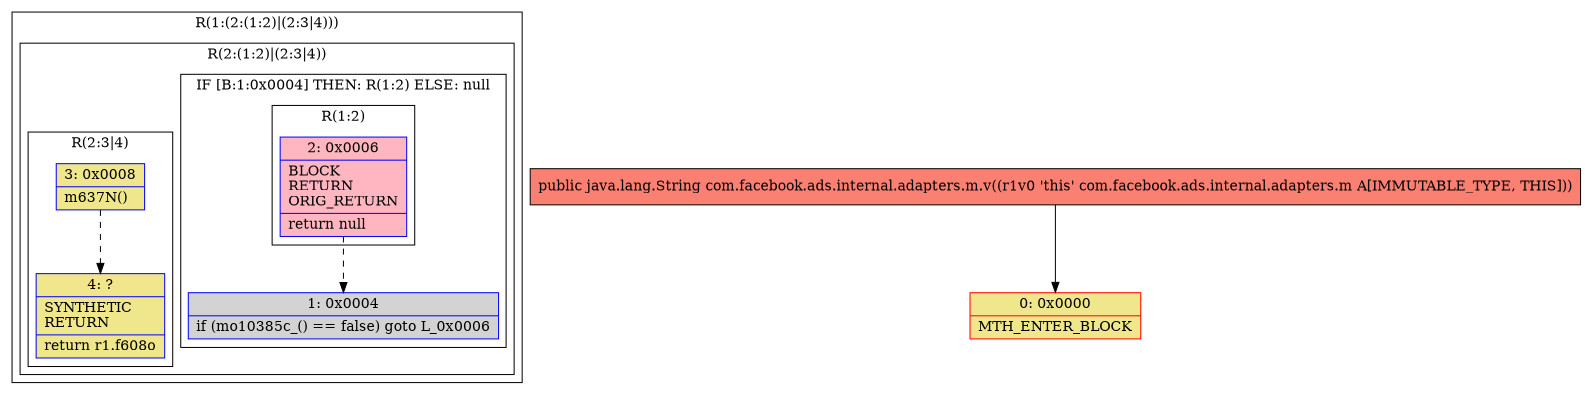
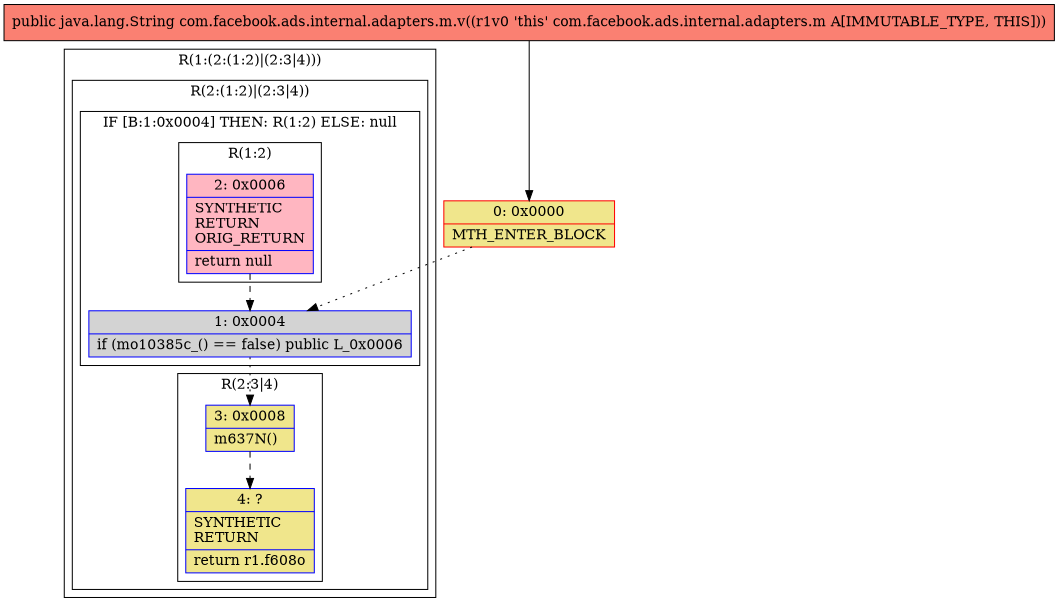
node "2: 0x0006": text "BLOCK" -> "SYNTHETIC"
edge "0: 0x0000" -> "1: 0x0004": added
node "1: 0x0004": text "if (mo10385c_() == false) goto L_0x0006" -> "if (mo10385c_() == false) public L_0x0006"
edge "1: 0x0004" -> "3: 0x0008": added
